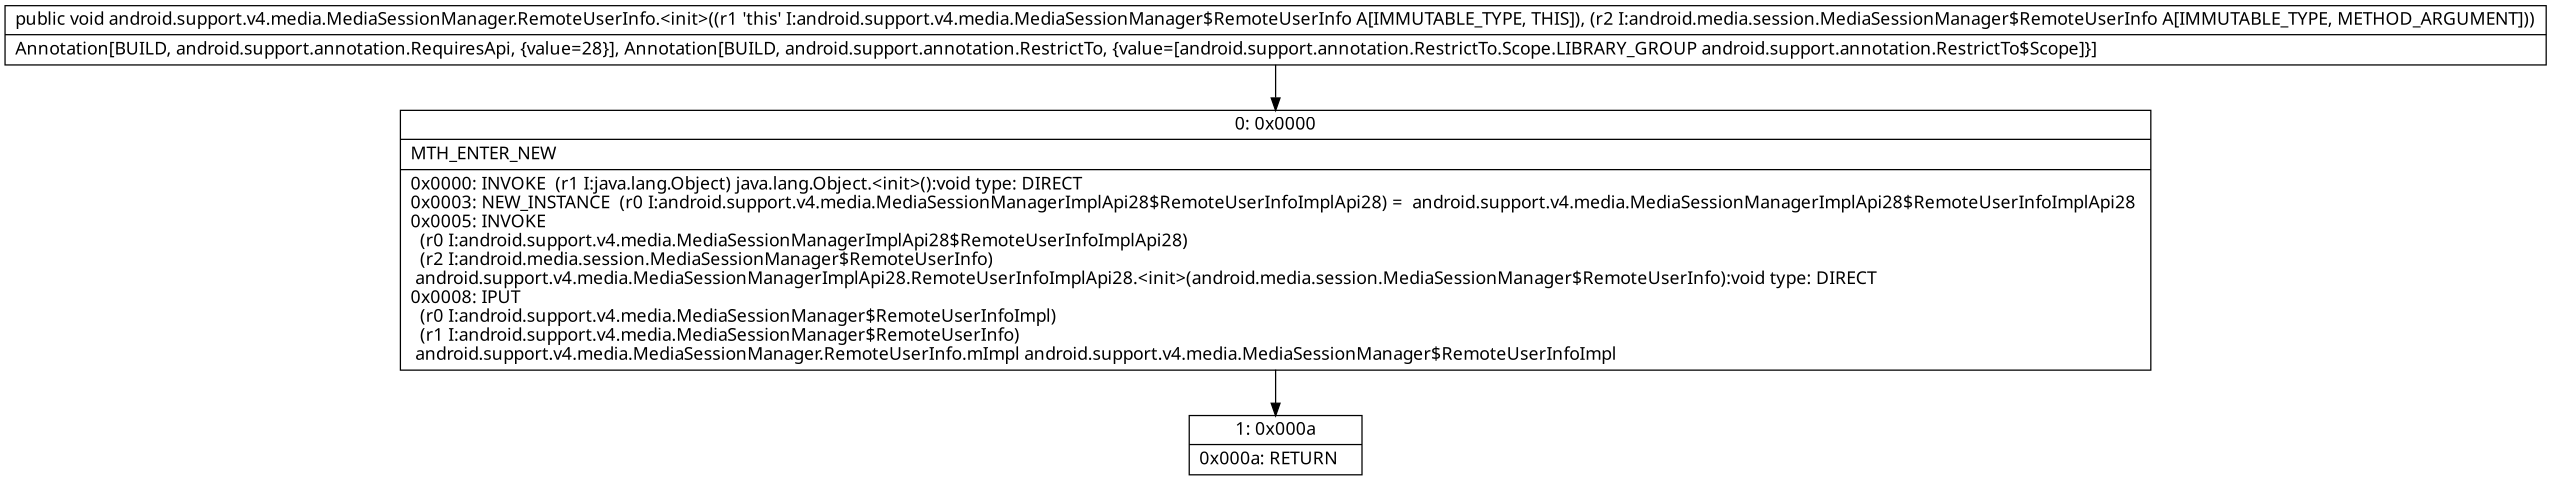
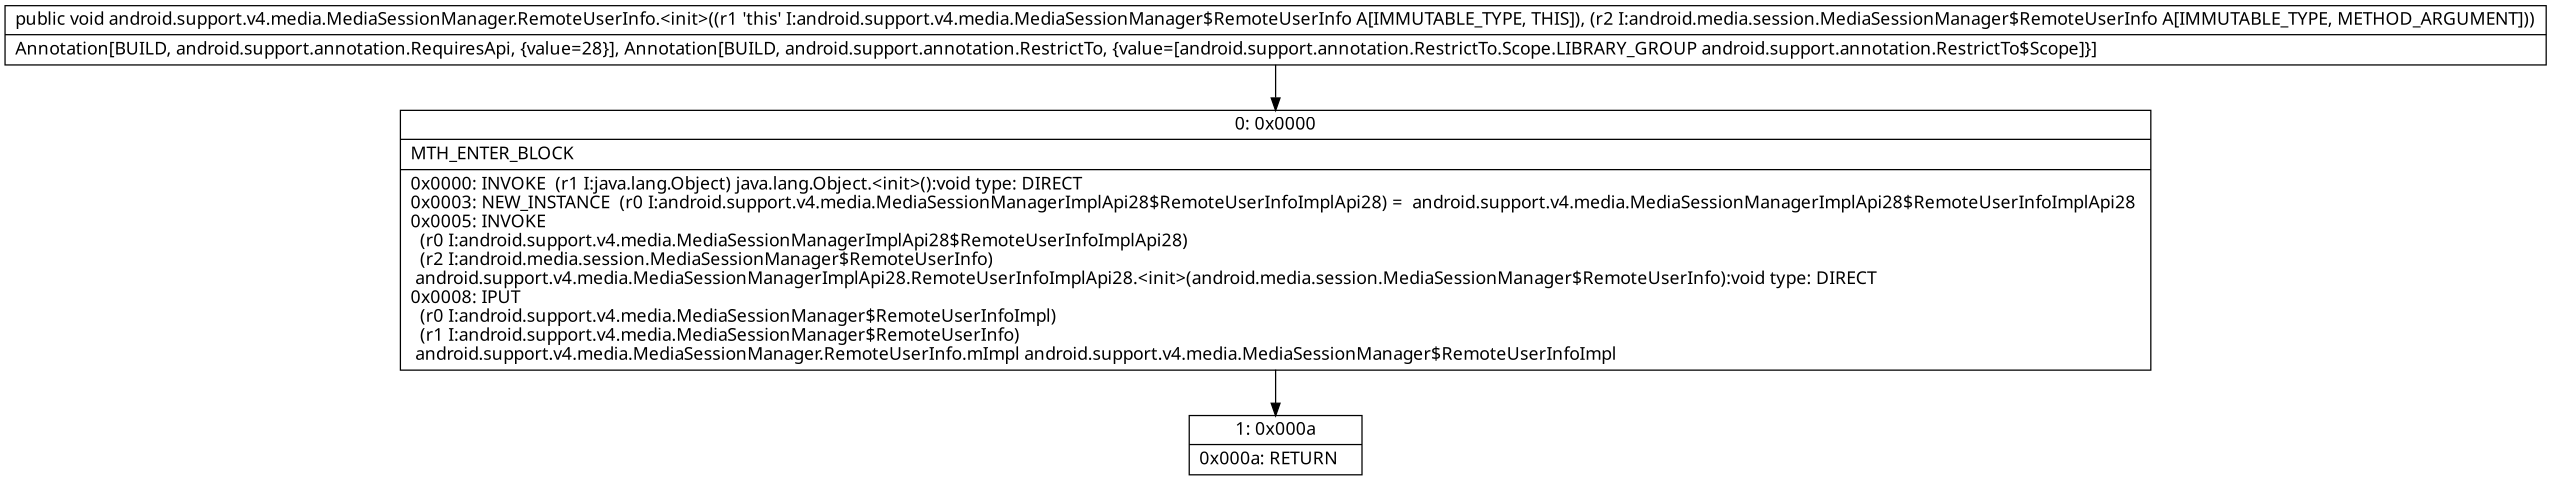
node "0: 0x0000": text "MTH_ENTER_NEW" -> "MTH_ENTER_BLOCK"
